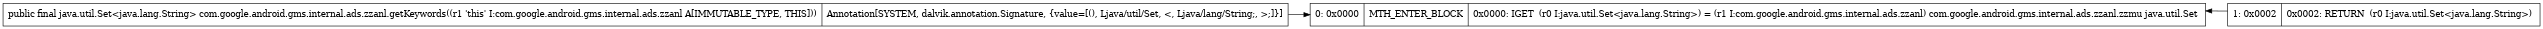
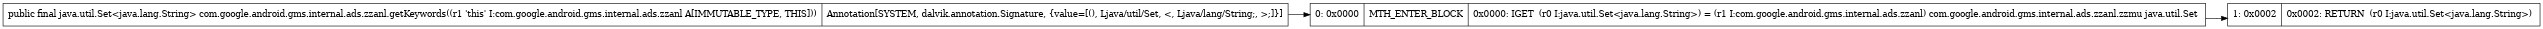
edge "1: 0x0002" -> "0: 0x0000": reversed
